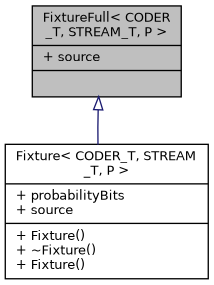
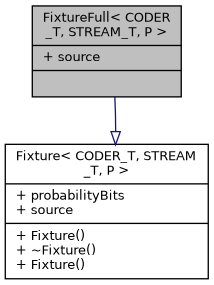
edge "Fixture< CODER_T, STREAM" -> "FixtureFull< CODER": reversed
